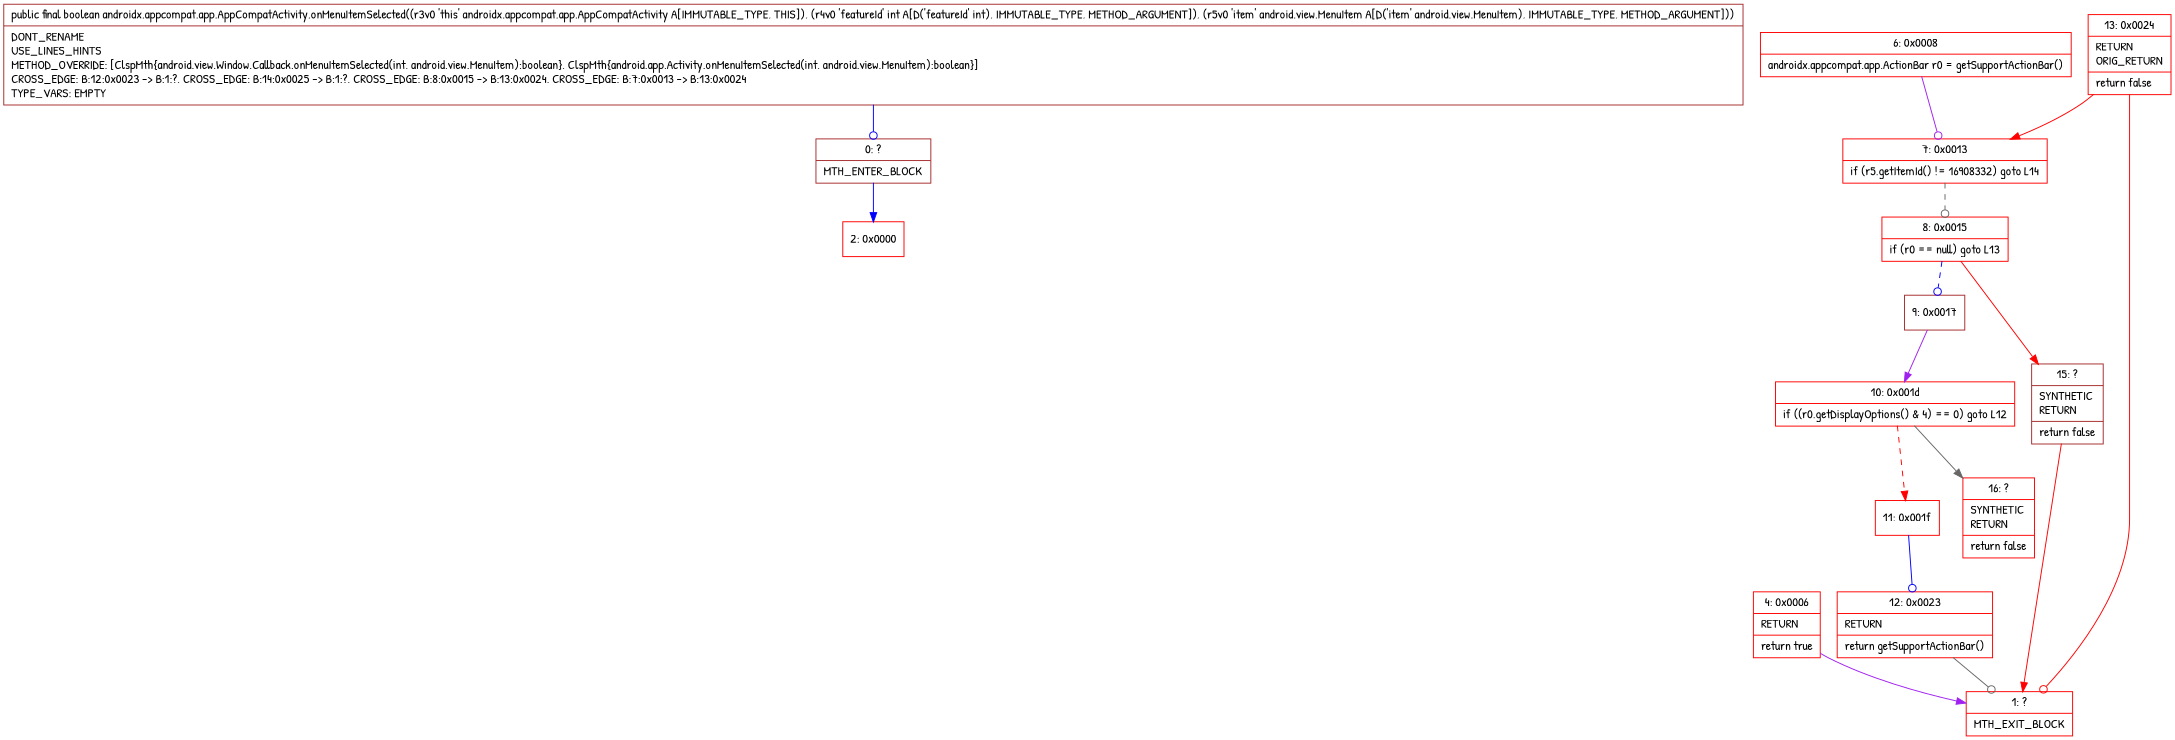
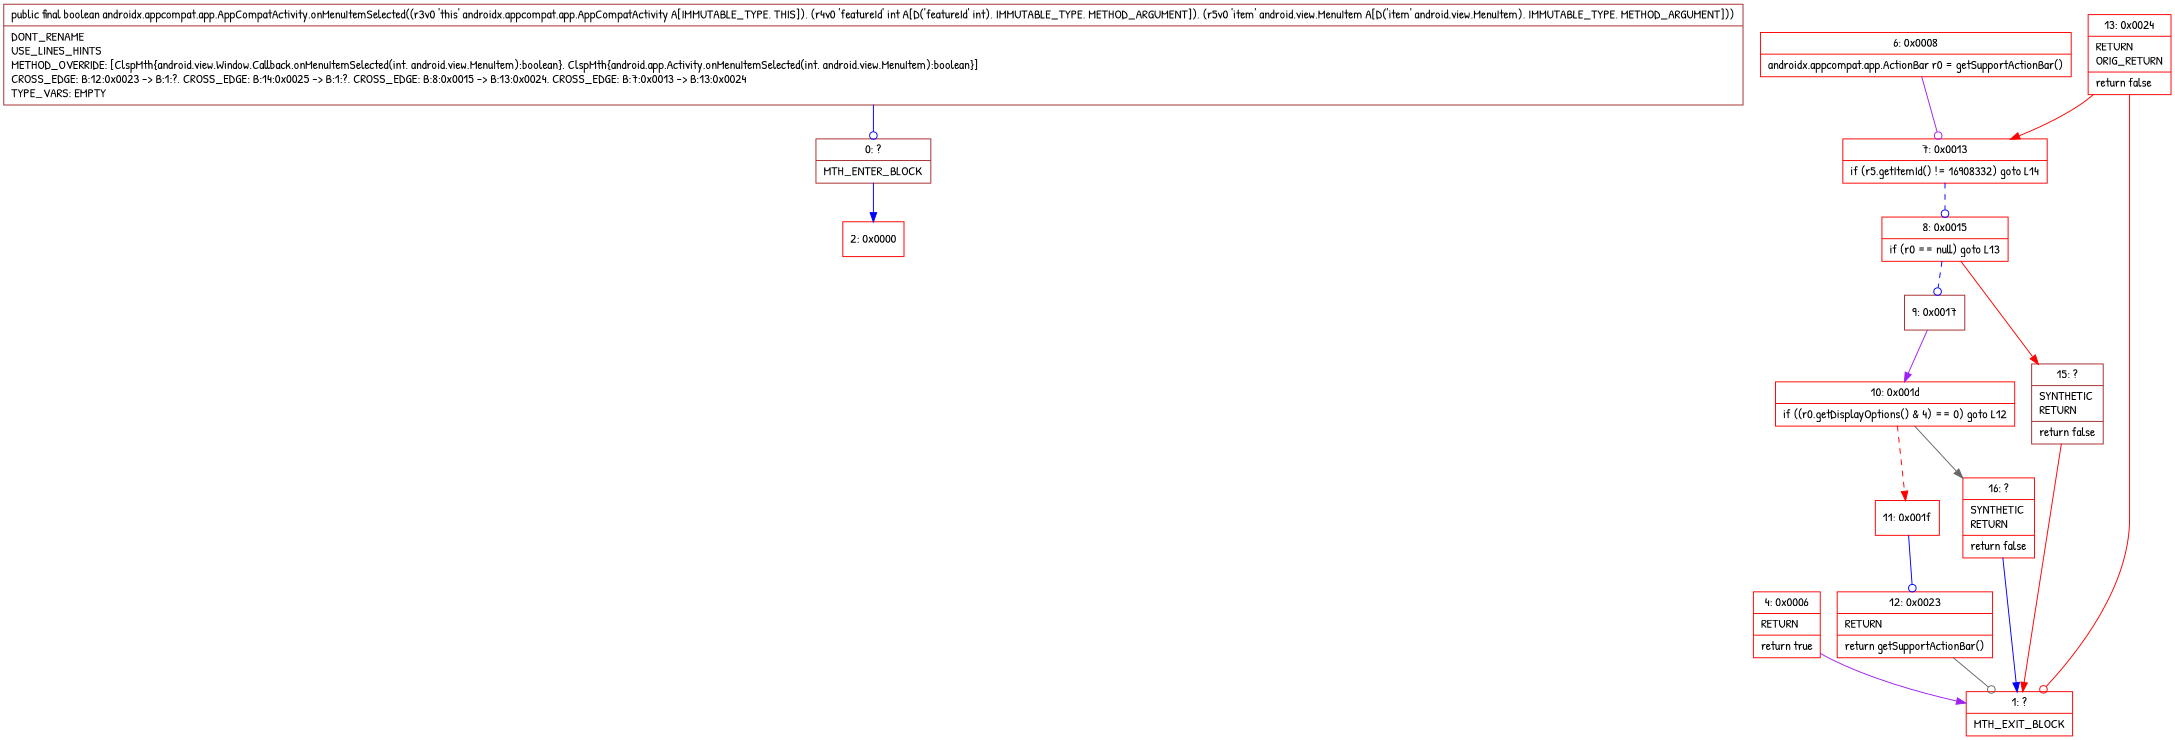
edge "7: 0x0013" -> "8: 0x0015": color gray40 -> blue
edge "16: ?" -> "1: ?": added
